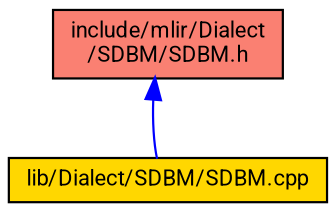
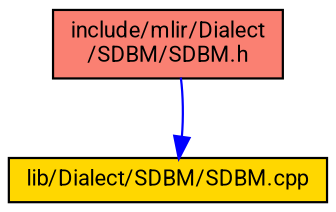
edge "lib/Dialect/SDBM/SDBM.cpp" -> "include/mlir/Dialect /SDBM/SDBM.h": reversed
